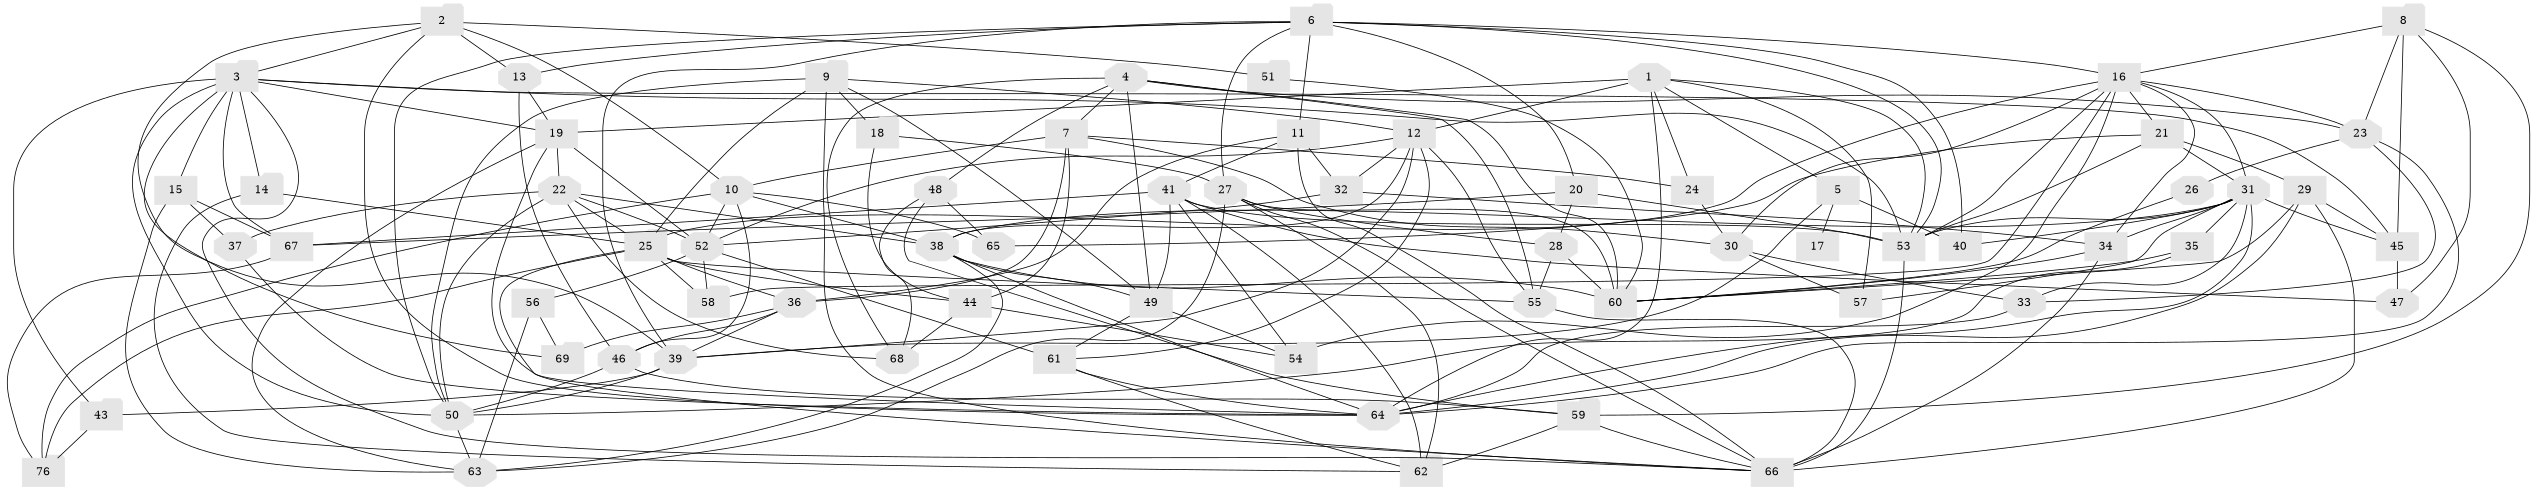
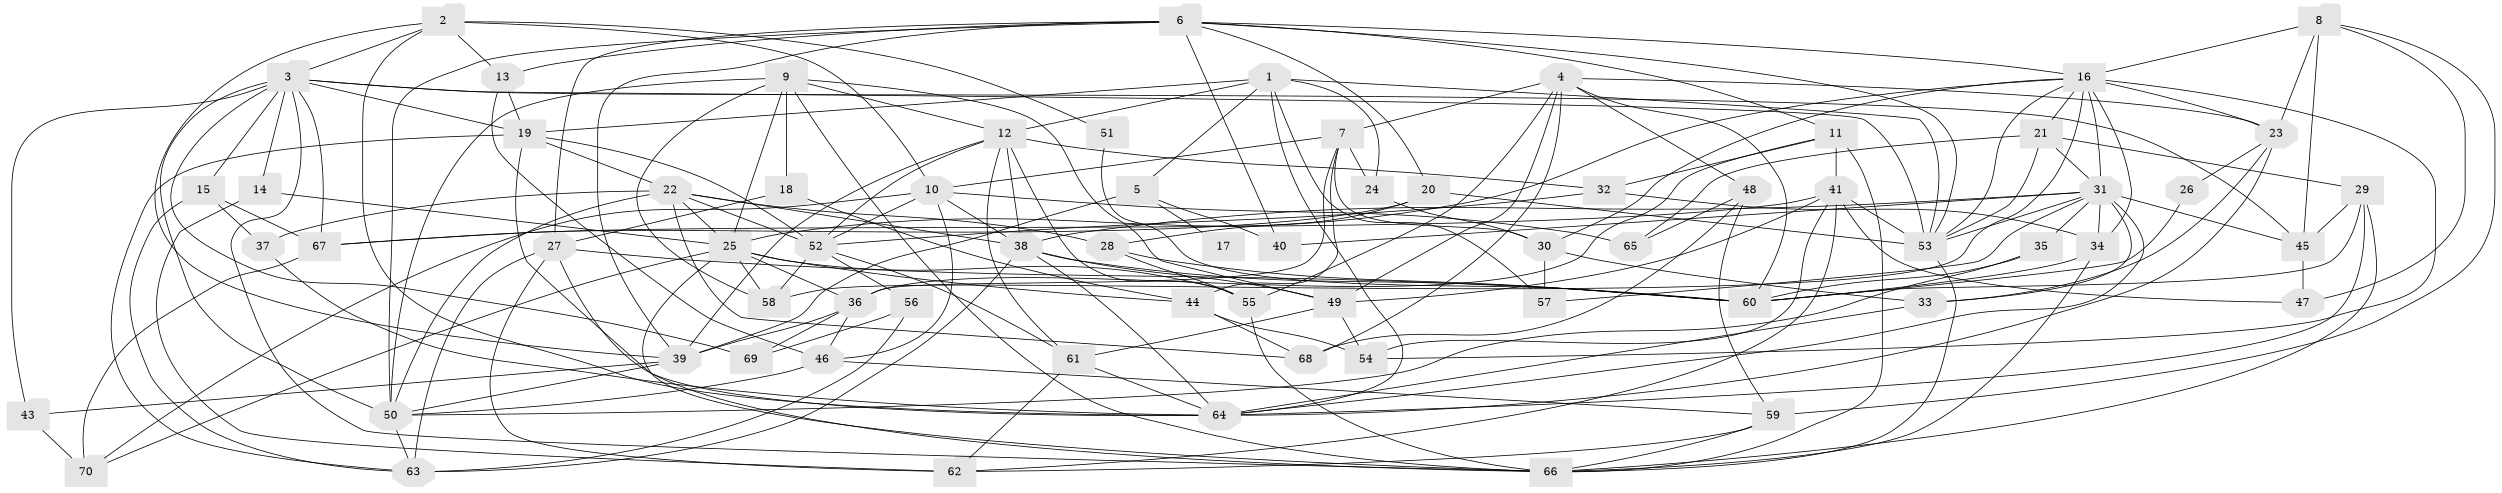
edge "9" -- "58": added
edge "27" -- "28": now "22" -- "28"
node "76": label "76" -> "70"
